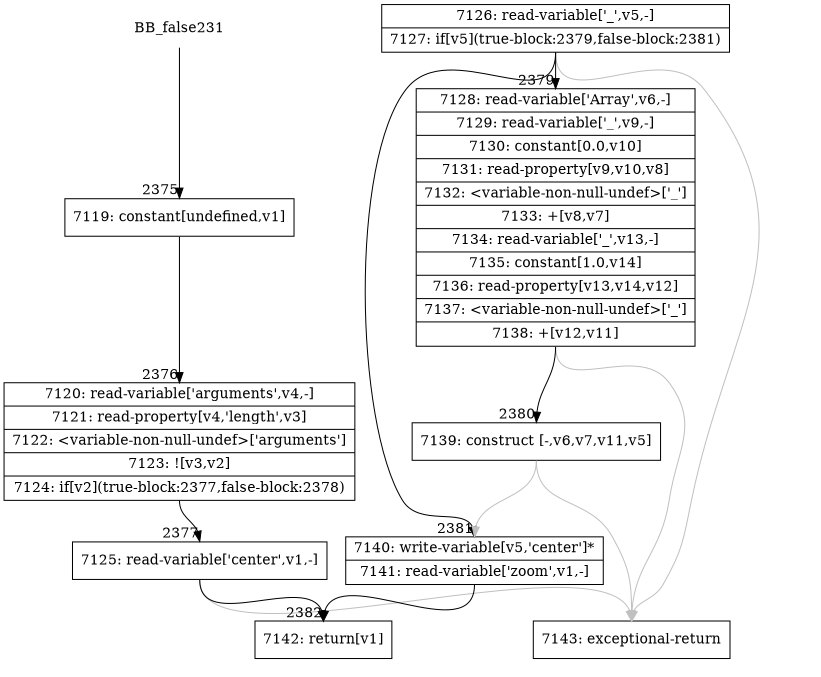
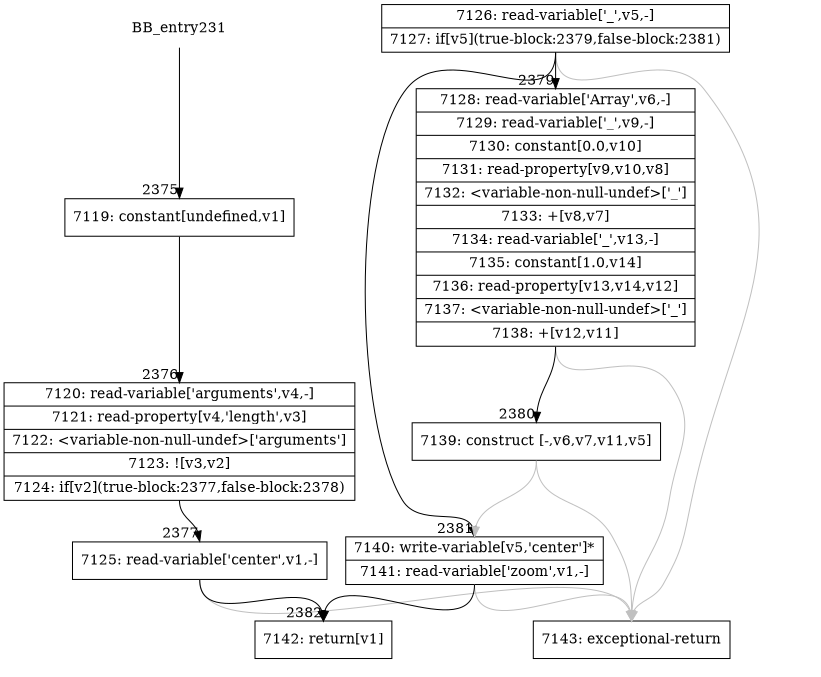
node "BB_false231": label "BB_false231" -> "BB_entry231"
edge "7140: write-variable[v5,'center']*" -> "7143: exceptional-return": added
